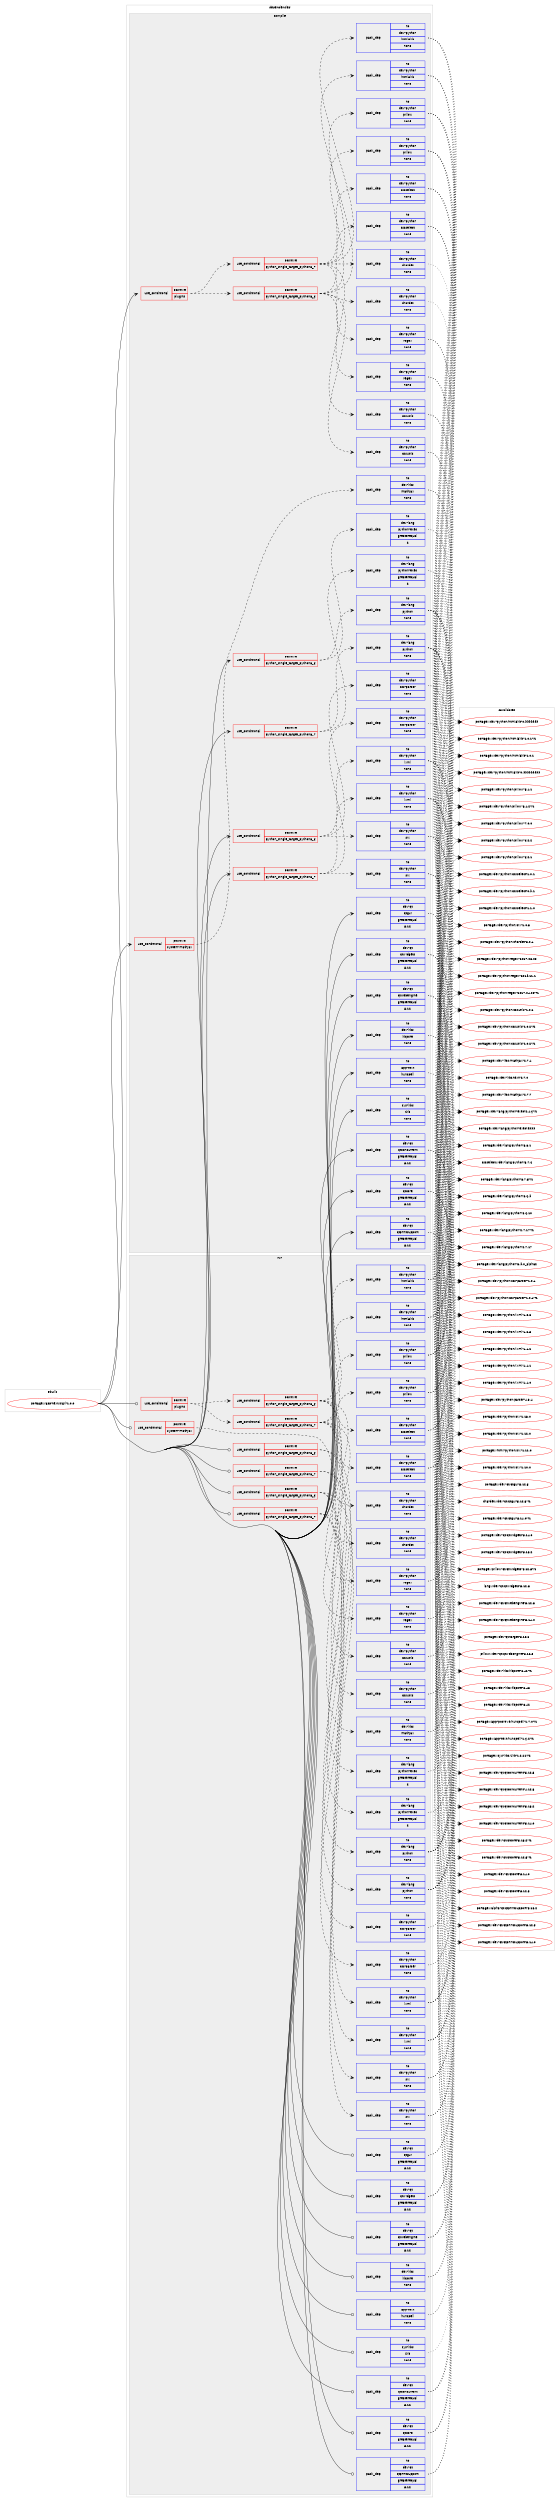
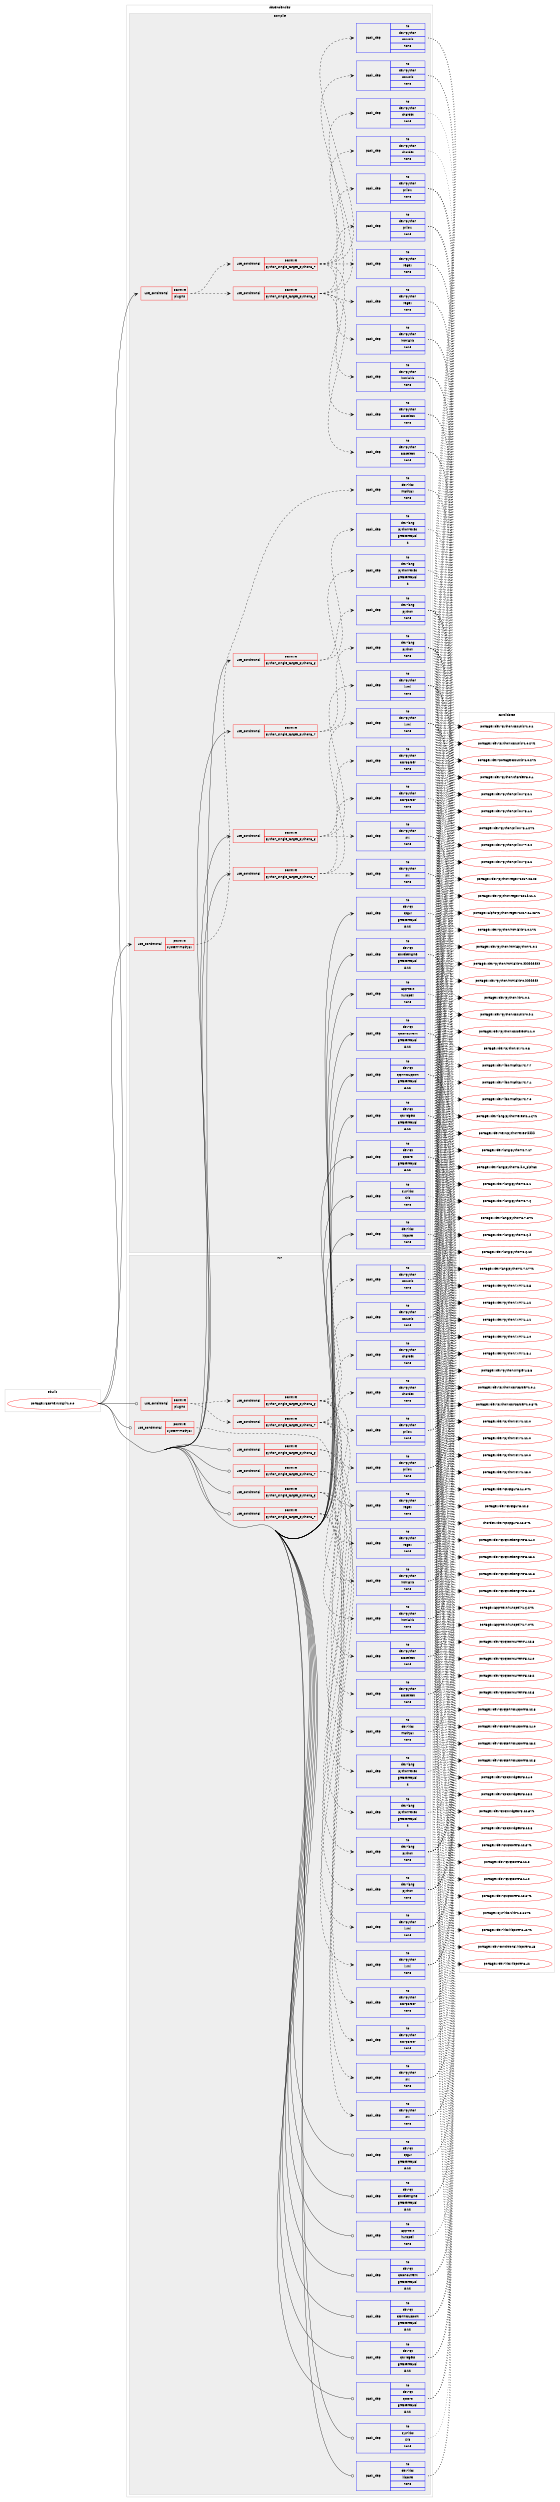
node "portage://dev-python/html5lib-1.0.1": label "portage://dev-python/html5lib-1.0.1" -> "portage://dev-python/html5python-1.0.1"
node "portage://dev-python/cssselect-1.0.1": label "portage://dev-python/cssselect-1.0.1" -> "portage://dev-python/lib-1.0.1"
node "portage://dev-python/cssselect-0.9.1": label "portage://dev-python/cssselect-0.9.1" -> "portage://dev-python/cssutils-0.9.1"
node "portage://dev-python/regex-2017.04.05-r1": label "portage://dev-python/regex-2017.04.05-r1" -> "portage://alpha-python/regex-2017.04.05-r1"
node "portage://dev-python/cssutils-1.0.2-r1": label "portage://dev-python/cssutils-1.0.2-r1" -> "portage://dev-portage/cssutils-1.0.2-r1"
node "portage://dev-libs/text-2.7.0": label "portage://dev-libs/text-2.7.0" -> "portage://dev-libs/mathjax-2.7.0"
node "portage://dev-lang/python-exec-9999": label "portage://dev-lang/python-exec-9999" -> "portage://dev-text/python-exec-9999"
node "cssselect://dev-lang/python-3.7.6": label "cssselect://dev-lang/python-3.7.6" -> "portage://dev-lang/python-3.7.6"
node "portage://dev-python/css-parser-1.0.4-r1": label "portage://dev-python/css-parser-1.0.4-r1" -> "portage://dev-python/css-parser-1.0.3-r1"
node "portage://dev-python/lxml-4.3.3": label "portage://dev-python/lxml-4.3.3" -> "portage://dev-python/single-4.3.3"
node "portage://dev-python/parser-4.3.4": label "portage://dev-python/parser-4.3.4" -> "portage://dev-python/lxml-4.3.4"
node "portage://html-python/six-1.11.0": label "portage://html-python/six-1.11.0" -> "portage://dev-python/six-1.11.0"
node "portage://pillow-qt/qtwidgets-5.12.5-r1": label "portage://pillow-qt/qtwidgets-5.12.5-r1" -> "portage://dev-qt/qtwidgets-5.12.5-r1"
node "lang://dev-qt/qtwidgets-5.12.3": label "lang://dev-qt/qtwidgets-5.12.3" -> "portage://dev-qt/qtwidgets-5.12.3"
node "portage://dev-qt/target-5.13.2": label "portage://dev-qt/target-5.13.2" -> "portage://dev-qt/qtwebengine-5.13.2"
node "pillow://dev-qt/qtwebengine-5.12.5": label "pillow://dev-qt/qtwebengine-5.12.5" -> "portage://dev-qt/qtwebengine-5.12.5"
node "portage://dev-libs/libpcre-8.43": label "portage://dev-libs/libpcre-8.43" -> "portage://dev-conditional/libpcre-8.43"
node "portage://dev-qt/qtprintsupport-5.12.3": added
node "portage://app-positive/hunspell-1.7.0-r1": label "portage://app-positive/hunspell-1.7.0-r1" -> "portage://app-text/hunspell-1.7.0-r1"
node "portage://alpha-qt/qtprintsupport-5.13.2": label "portage://alpha-qt/qtprintsupport-5.13.2" -> "portage://dev-qt/qtprintsupport-5.13.2"
